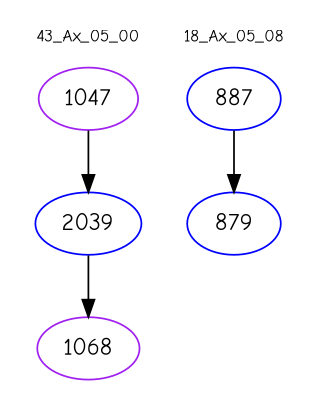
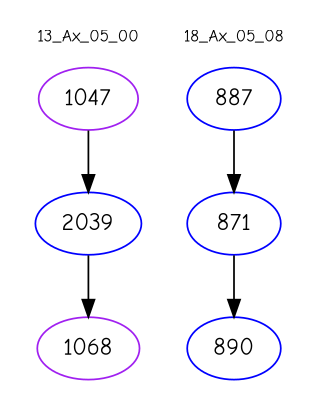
cluster "43_Ax_05_00": label "43_Ax_05_00" -> "13_Ax_05_00"
node "879": label "879" -> "871"
node "890": added
